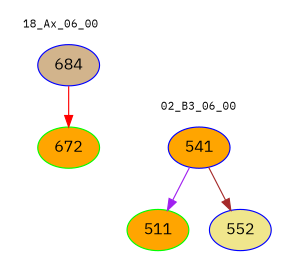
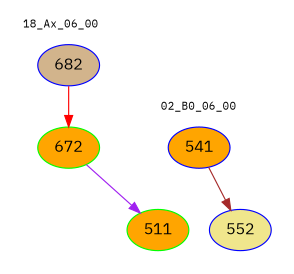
node "684": label "684" -> "682"
cluster "02_B3_06_00": label "02_B3_06_00" -> "02_B0_06_00"
edge "541" -> "511": now "672" -> "511"
